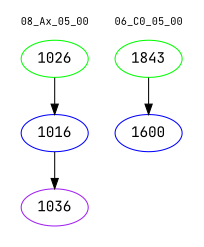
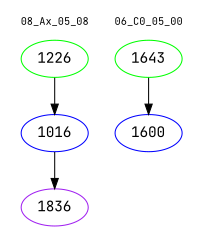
cluster "08_Ax_05_00": label "08_Ax_05_00" -> "08_Ax_05_08"
node "1026": label "1026" -> "1226"
node "1843": label "1843" -> "1643"
node "1036": label "1036" -> "1836"
